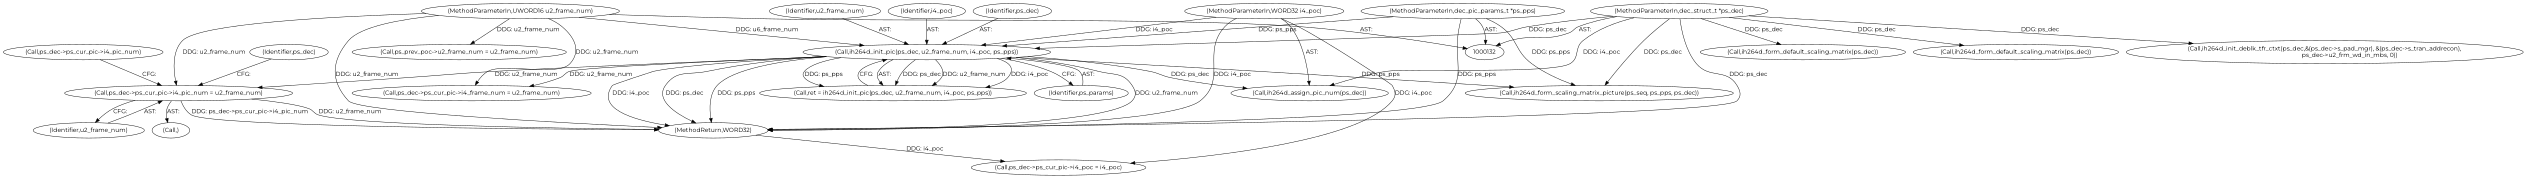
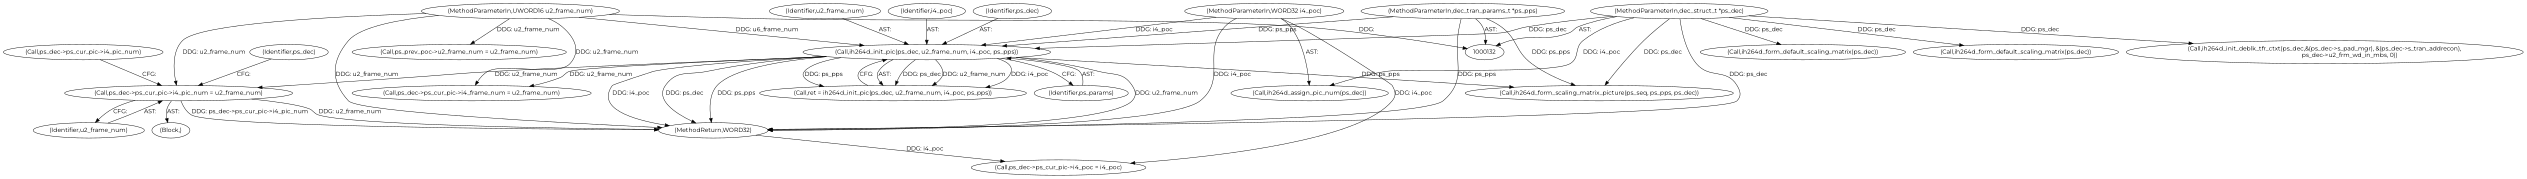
node "(MethodParameterIn,dec_pic_params_t *ps_pps)": label "(MethodParameterIn,dec_pic_params_t *ps_pps)" -> "(MethodParameterIn,dec_tran_params_t *ps_pps)"
edge "(MethodParameterIn,UWORD16 u2_frame_num)" -> "1000132": label "AST: " -> "DDG: "
edge "(Call,ih264d_init_pic(ps_dec, u2_frame_num, i4_poc, ps_pps))" -> "(Call,ih264d_assign_pic_num(ps_dec))": removed, label "DDG: ps_dec"
node "(Call,)": label "(Call,)" -> "(Block,)"
